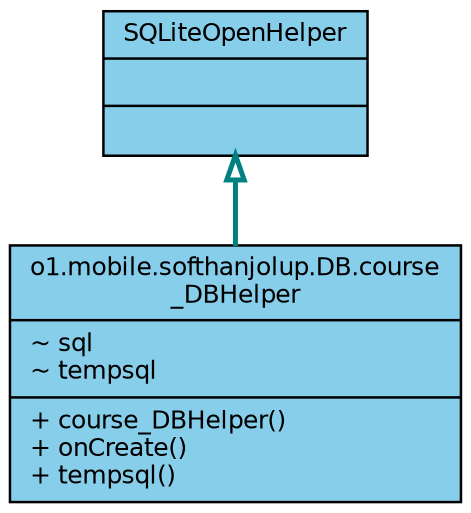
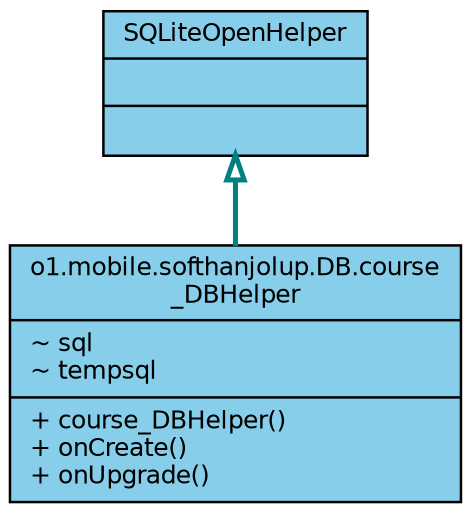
node "o1.mobile.softhanjolup.DB.course": text "+ tempsql()" -> "+ onUpgrade()"
